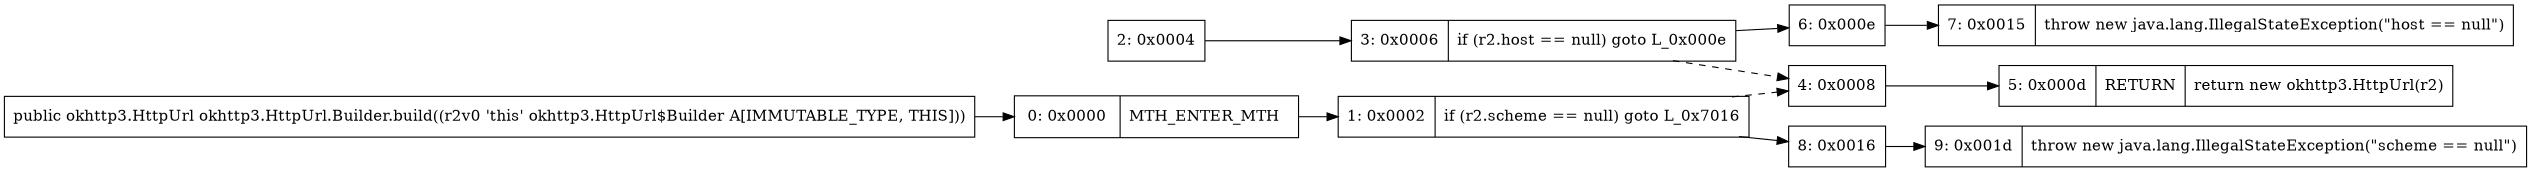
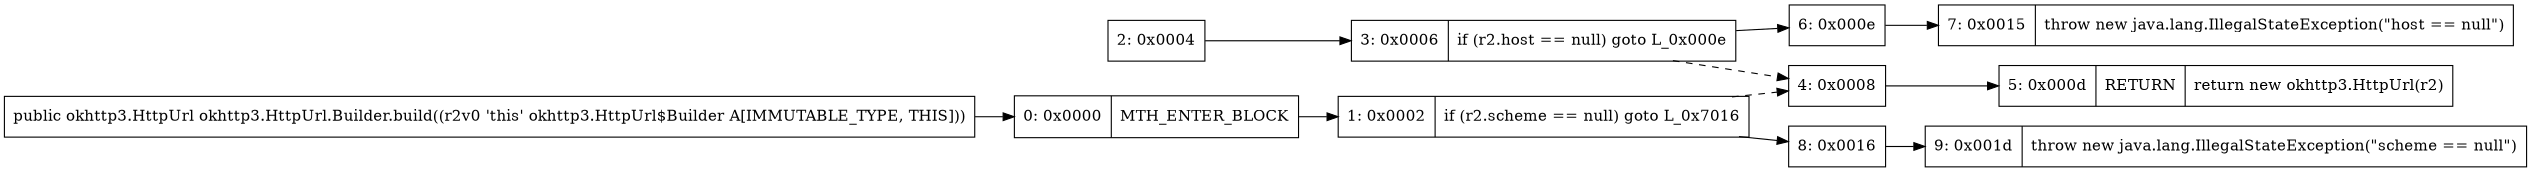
node "0: 0x0000": text "MTH_ENTER_MTH" -> "MTH_ENTER_BLOCK"
